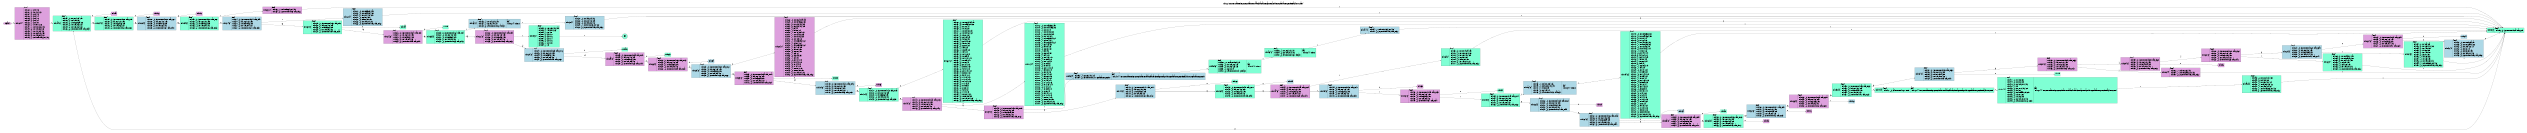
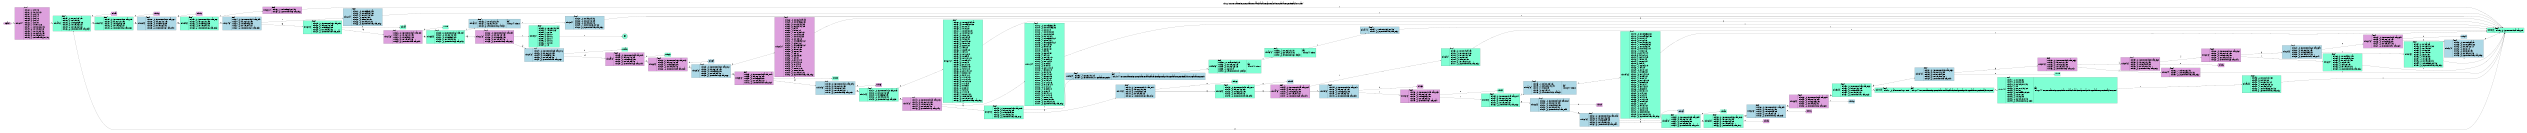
node "0x401459 [25]": fillcolor plum -> aquamarine
node "0x40153a [25]": fillcolor plum -> aquamarine
